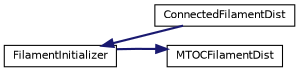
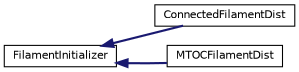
edge "FilamentInitializer" -> "MTOCFilamentDist": reversed
